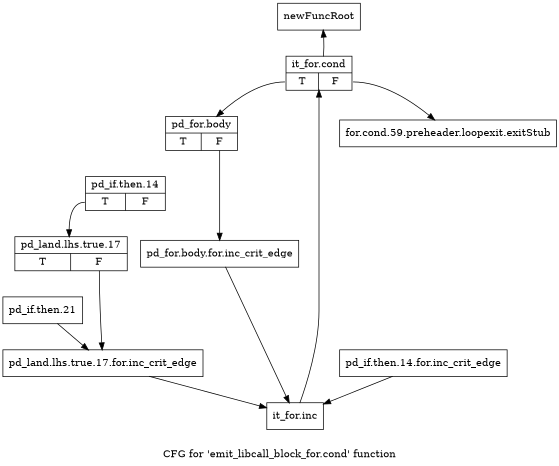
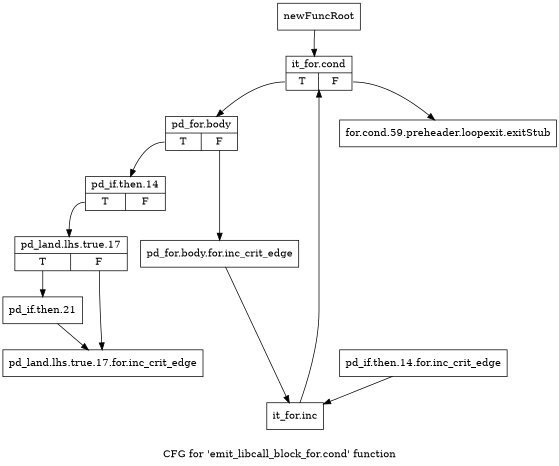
edge "it_for.cond" -> "newFuncRoot": reversed
edge "pd_for.body" -> "pd_if.then.14": added
edge "pd_land.lhs.true.17" -> "pd_if.then.21": added
edge "pd_land.lhs.true.17.for.inc_crit_edge" -> "it_for.inc": removed
